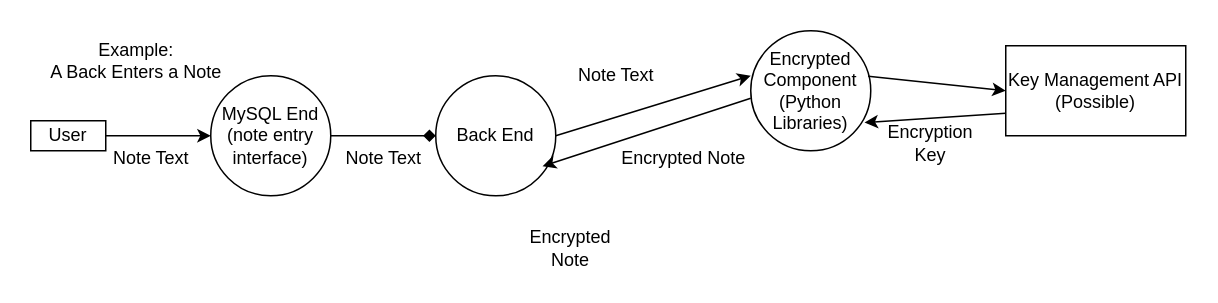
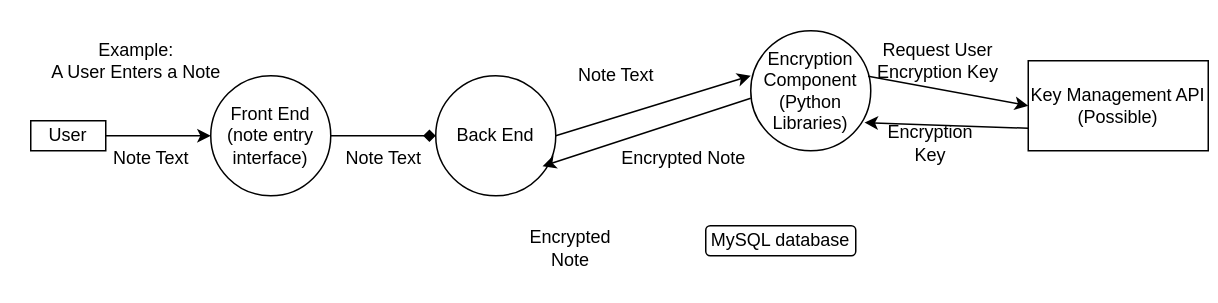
node "Example: A Back Enters a Note": label "Example: A Back Enters a Note" -> "Example: A User Enters a Note"
node "Request User Encryption Key": added
node "Encrypted Component (Python Libraries)": label "Encrypted Component (Python Libraries)" -> "Encryption Component (Python Libraries)"
node "Key Management API (Possible)": moved (1096, 91) -> (1118, 106)
node "MySQL End (note entry interface)": label "MySQL End (note entry interface)" -> "Front End (note entry interface)"
node "MySQL database": added
